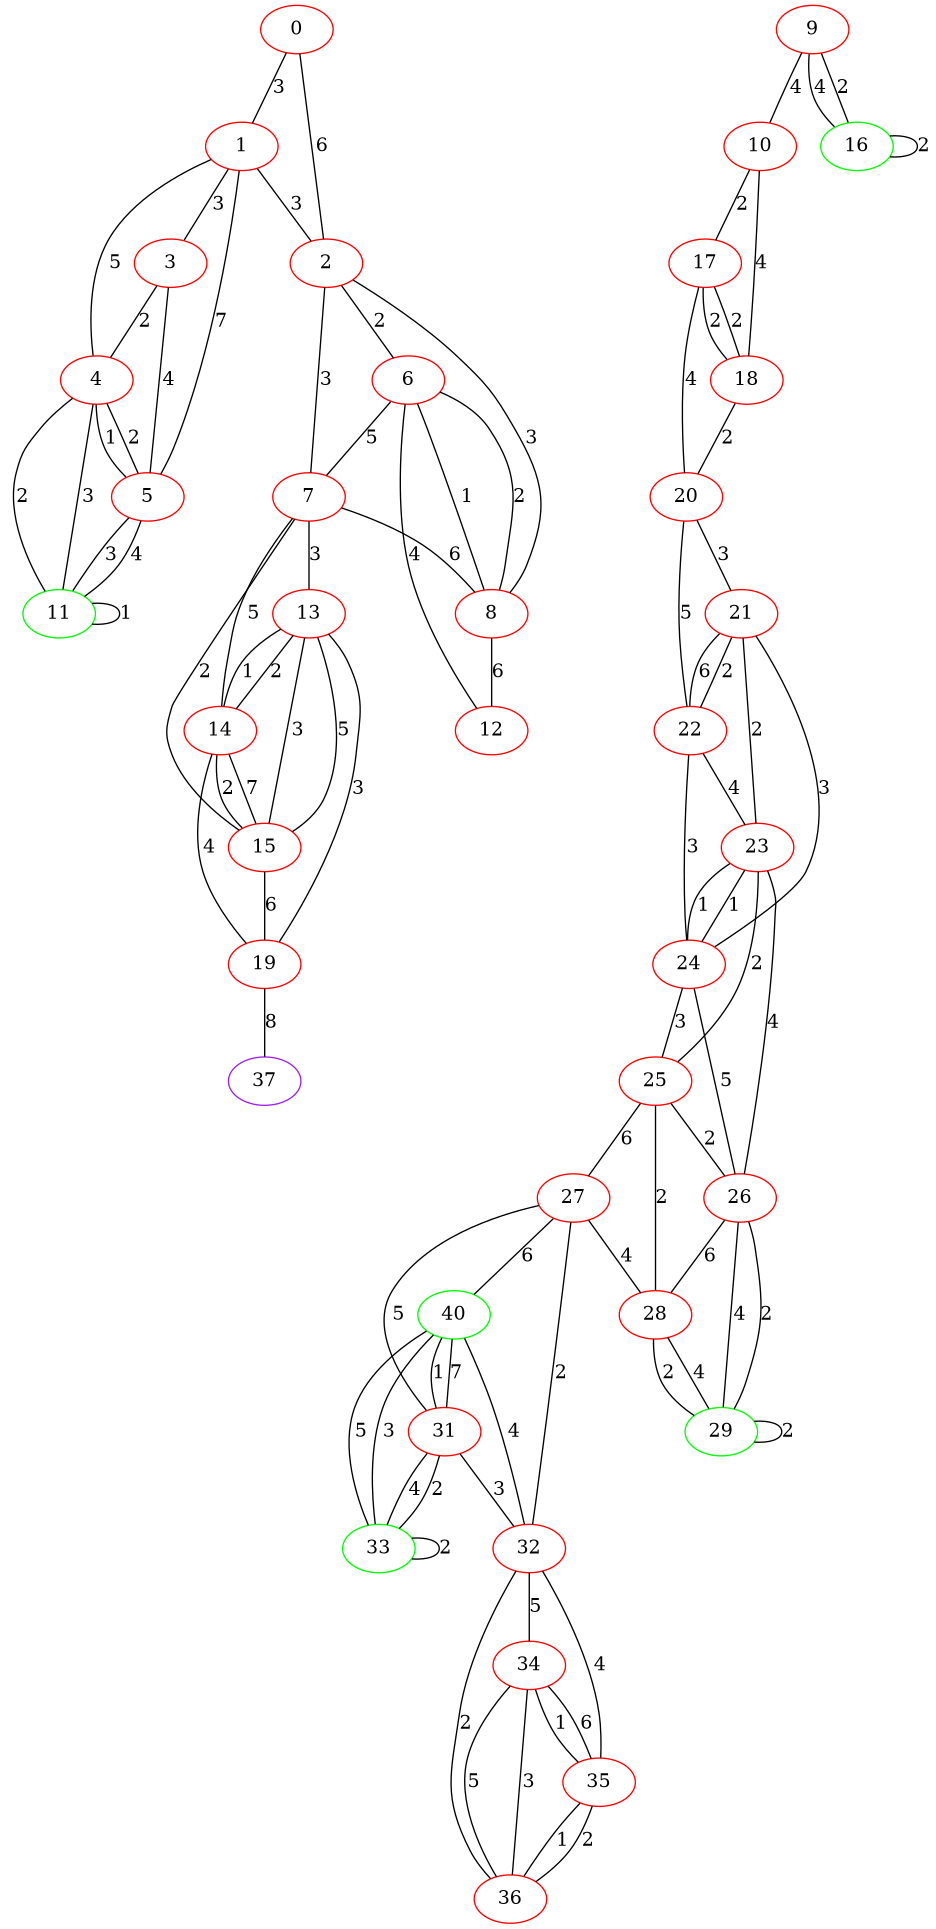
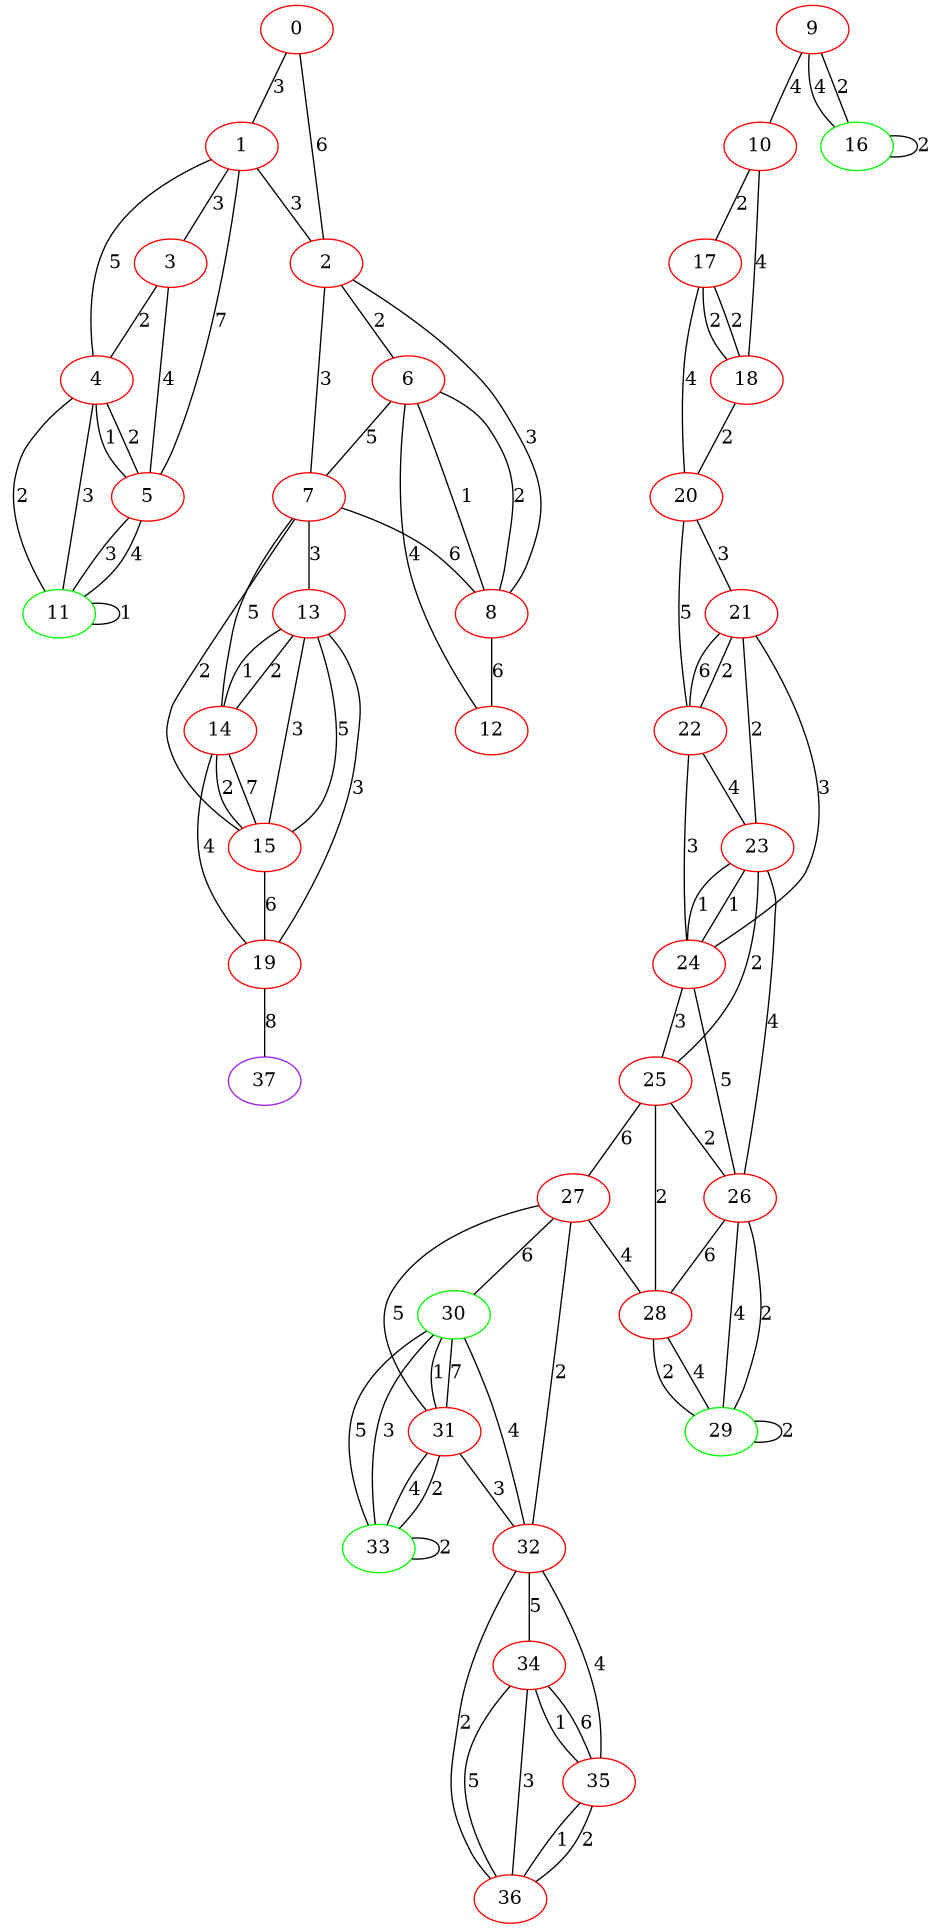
node "40": label "40" -> "30"
